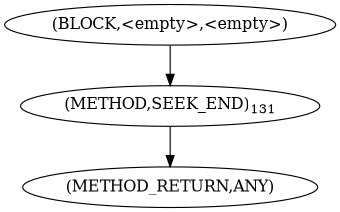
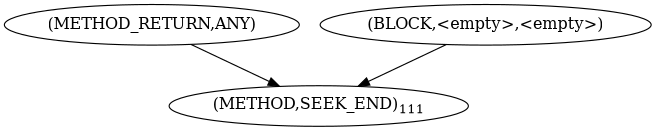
node "(METHOD,SEEK_END)": text "131" -> "111"
edge "(METHOD,SEEK_END)" -> "(METHOD_RETURN,ANY)": reversed
